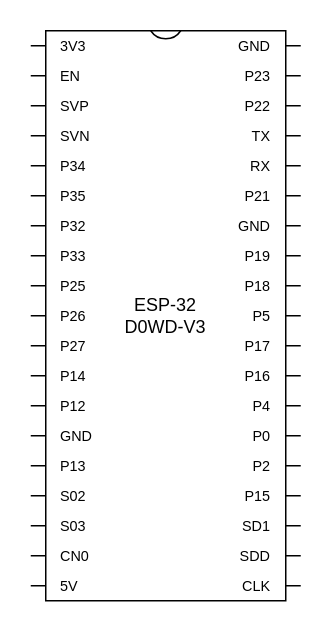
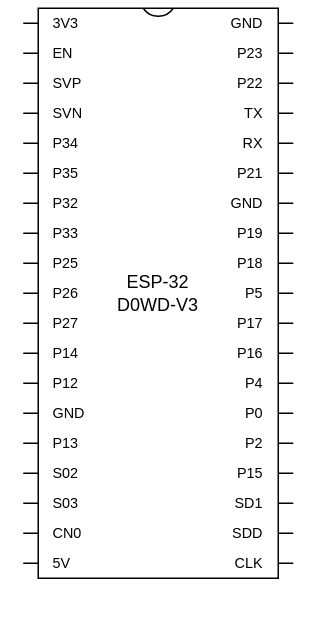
node "ESP-32 D0WD-V3": moved (166, 316) -> (158, 293)
